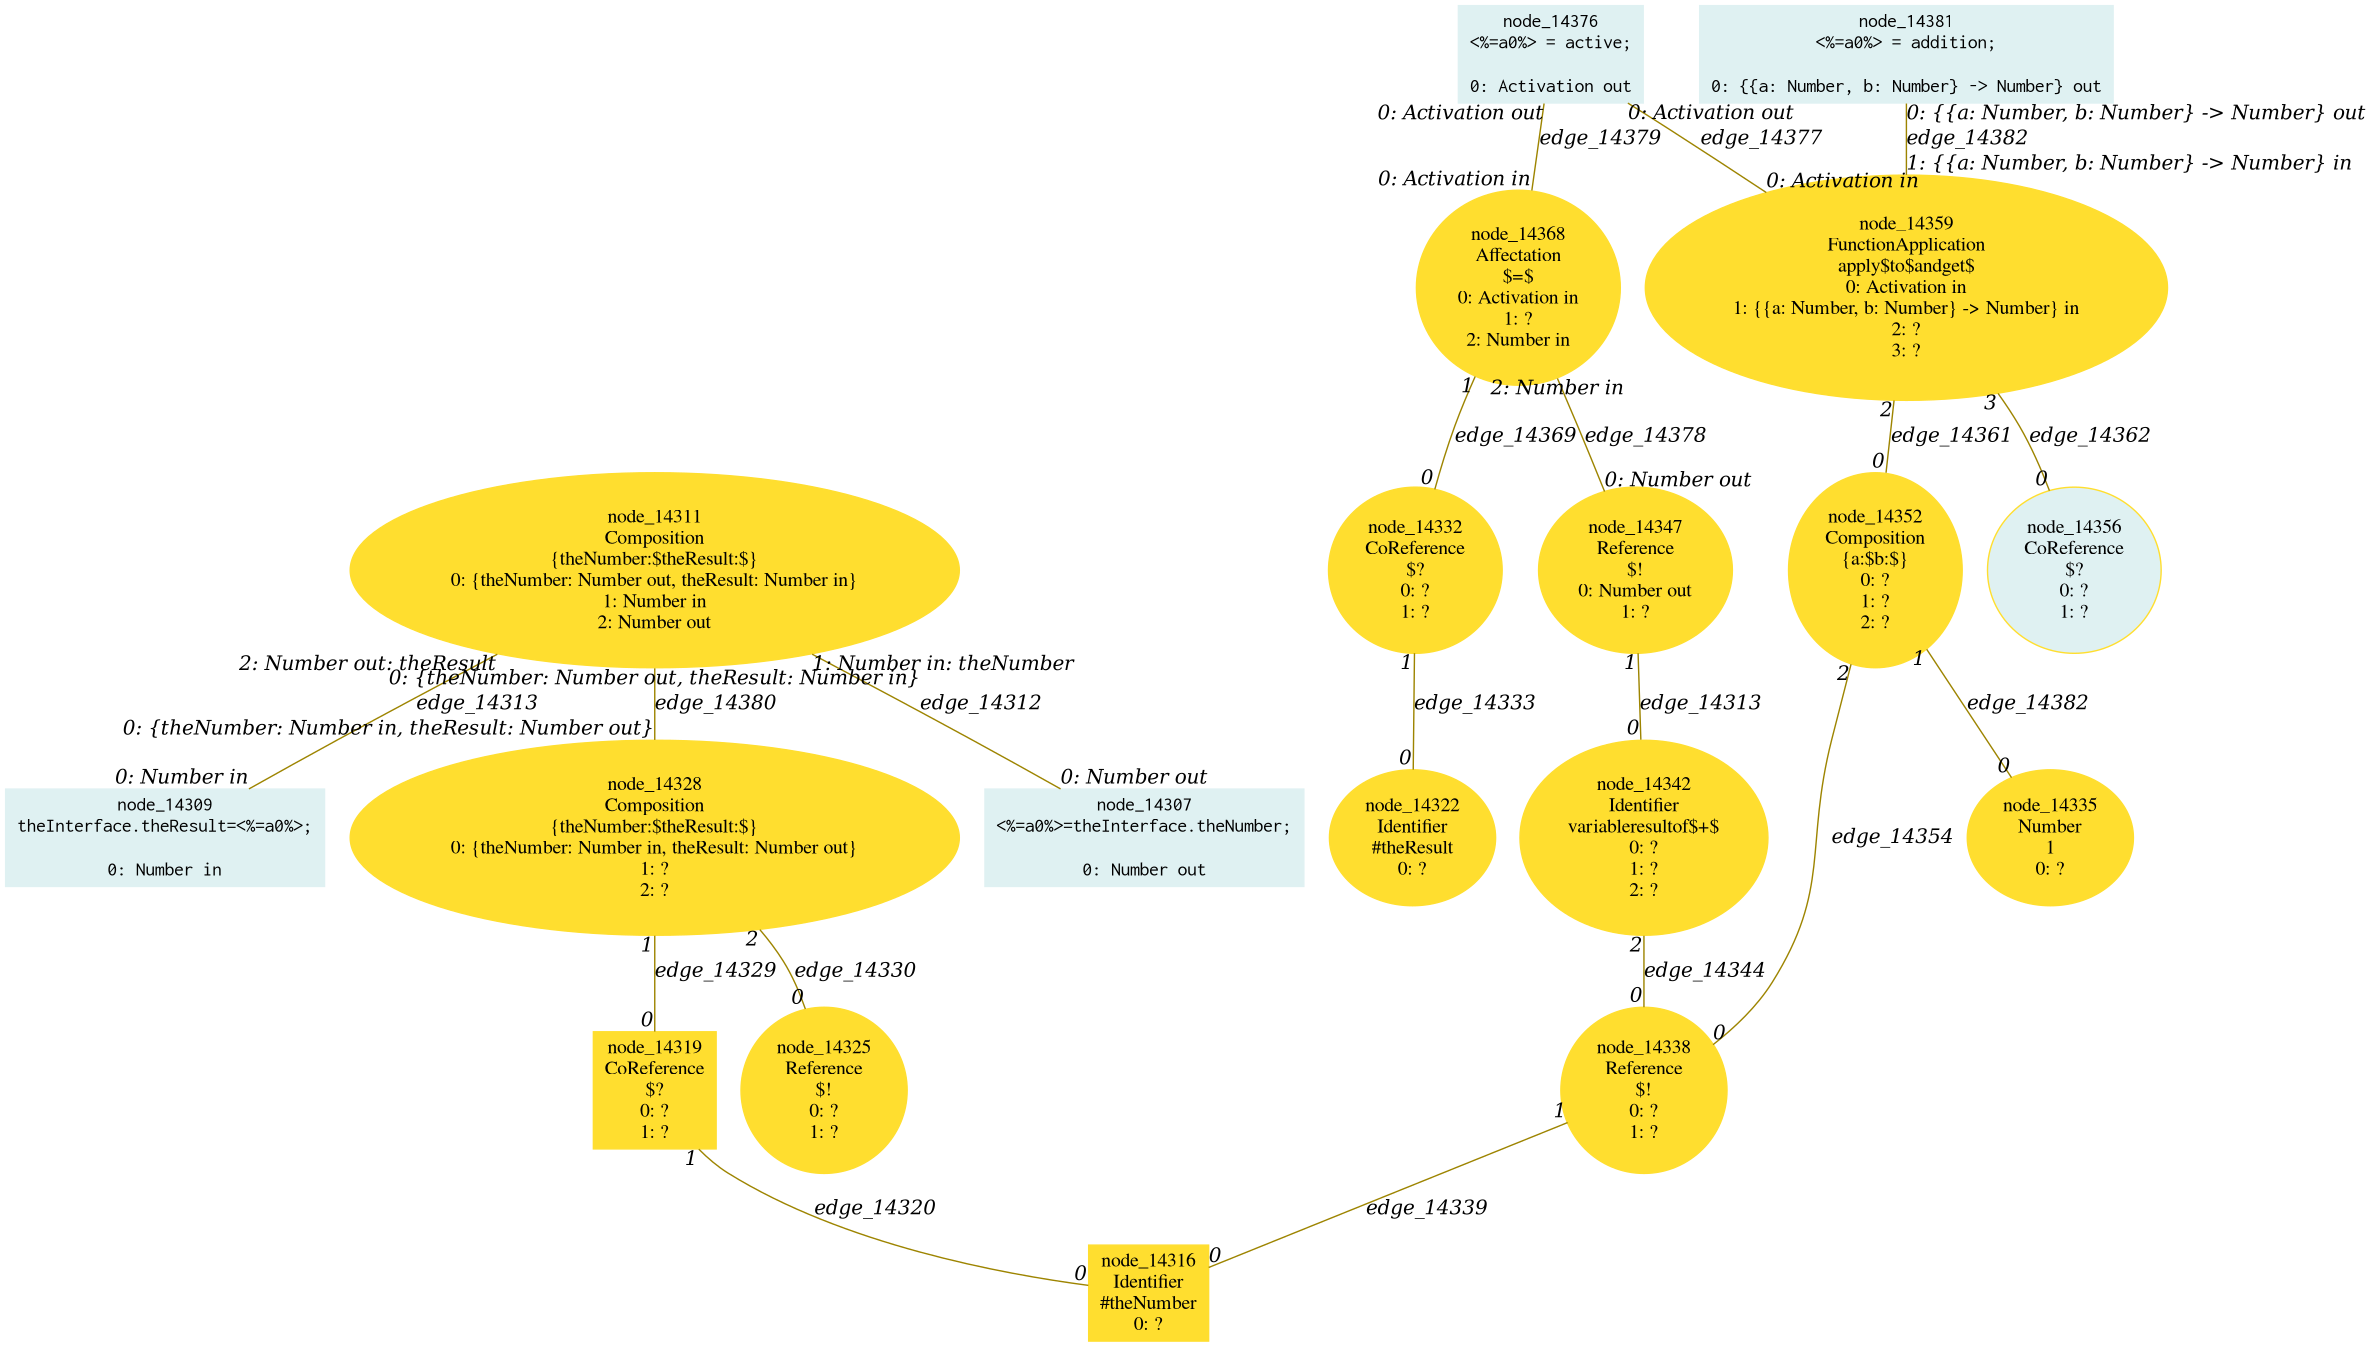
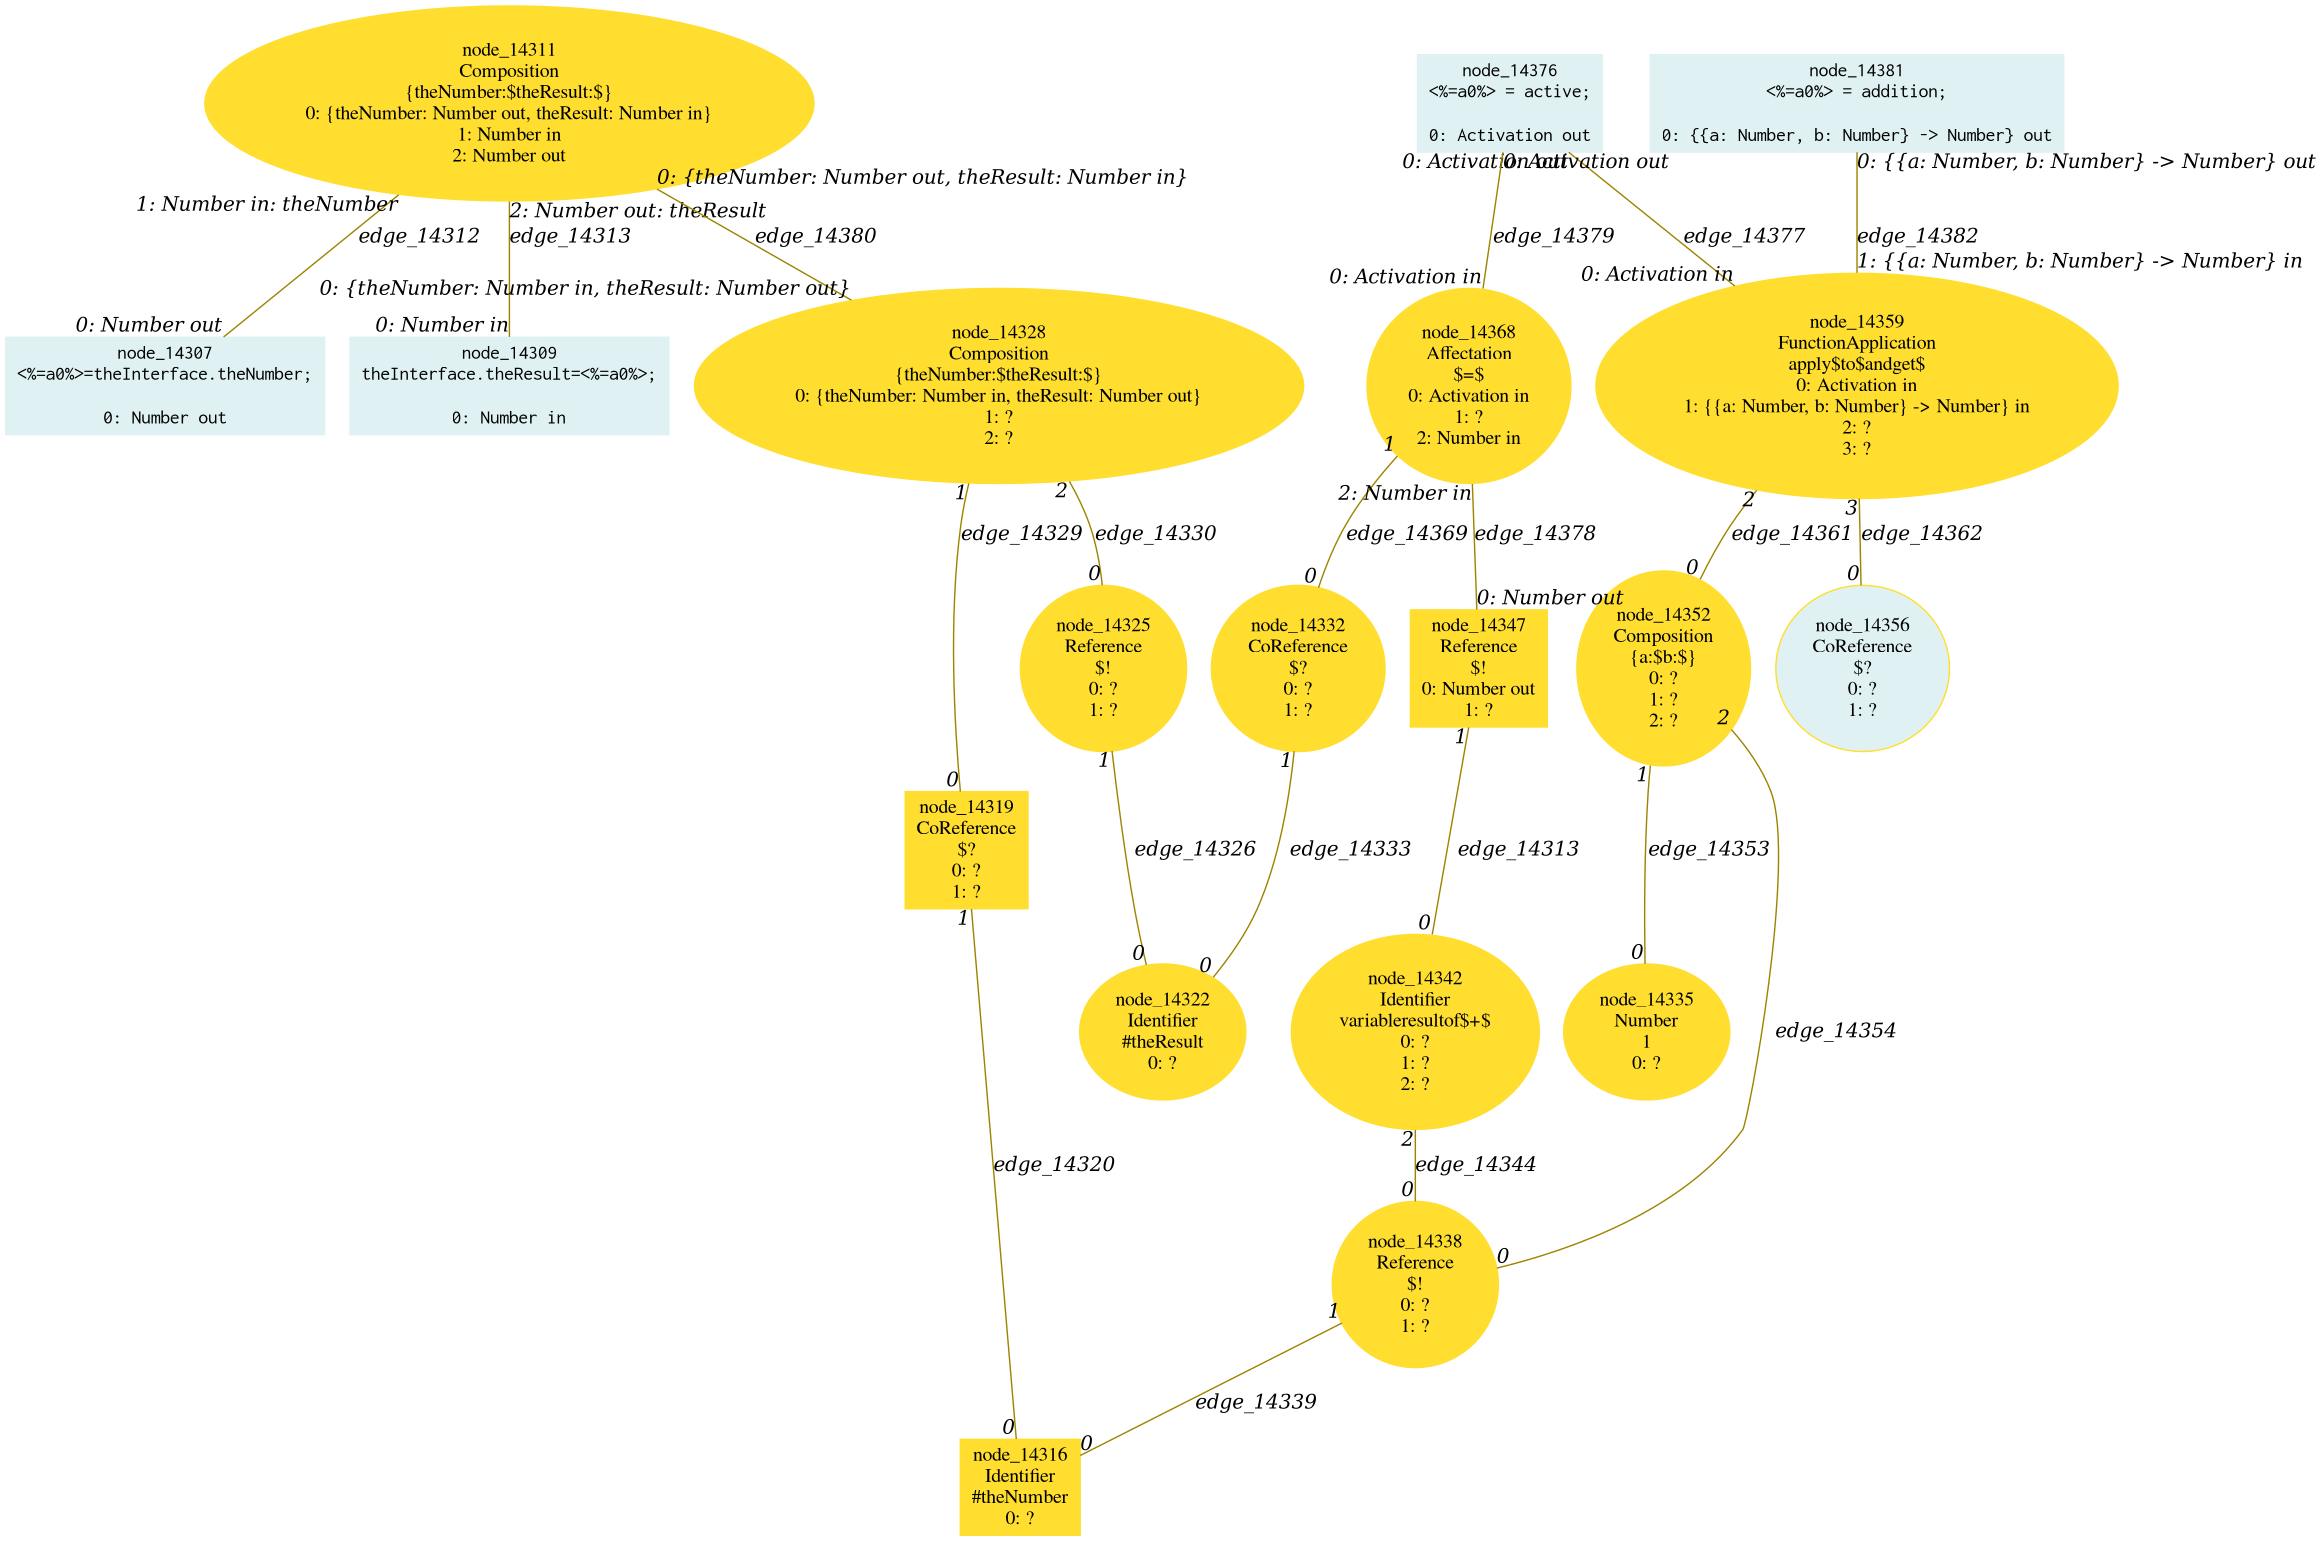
node "node_14347 Reference $! 0: Number out 1: ?": shape ellipse -> box
edge "node_14352 Composition {a:$b:$} 0: ? 1: ? 2: ?" -- "node_14335 Number 1 0: ?": label "edge_14382" -> "edge_14353"
edge "node_14325 Reference $! 0: ? 1: ?" -- "node_14322 Identifier #theResult 0: ?": added, label "edge_14326"
